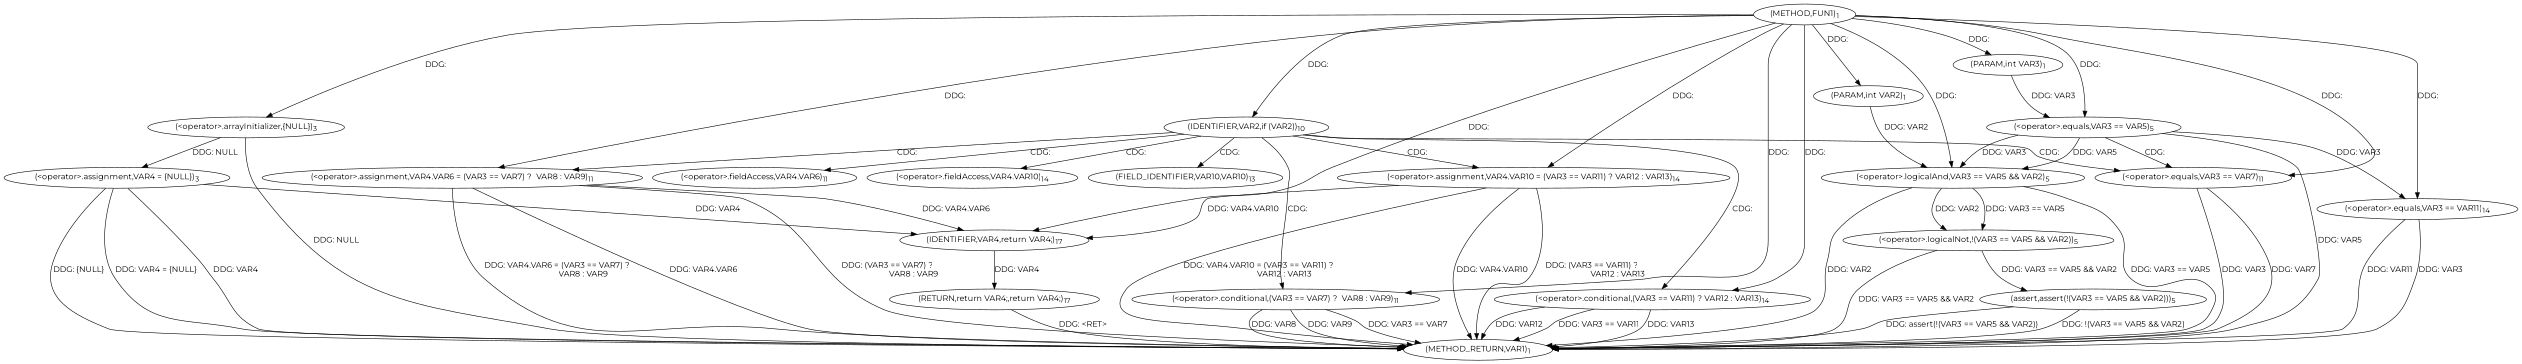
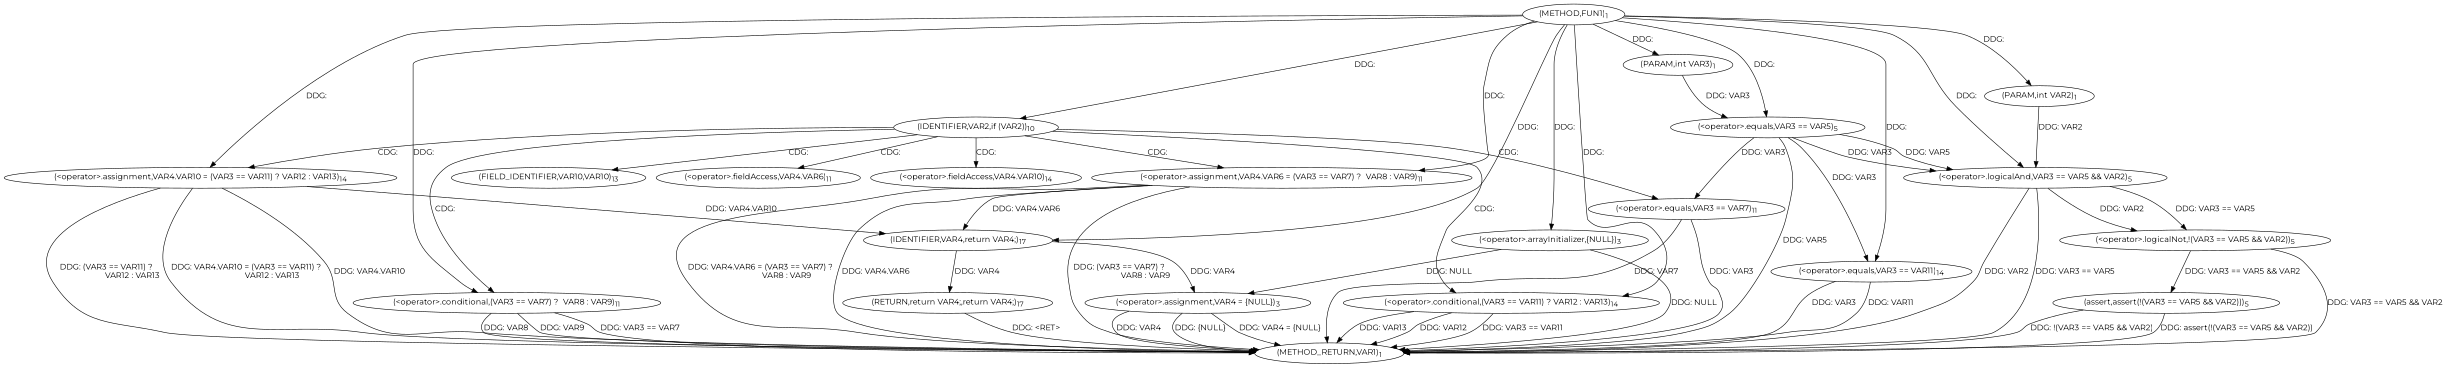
edge "(METHOD,FUN1)" -> "(<operator>.equals,VAR3 == VAR7)": removed, label "DDG:"
edge "(<operator>.equals,VAR3 == VAR5)" -> "(<operator>.equals,VAR3 == VAR7)": label "CDG: " -> "DDG: VAR3"
edge "(<operator>.assignment,VAR4 = {NULL})" -> "(IDENTIFIER,VAR4,return VAR4;)": reversed
